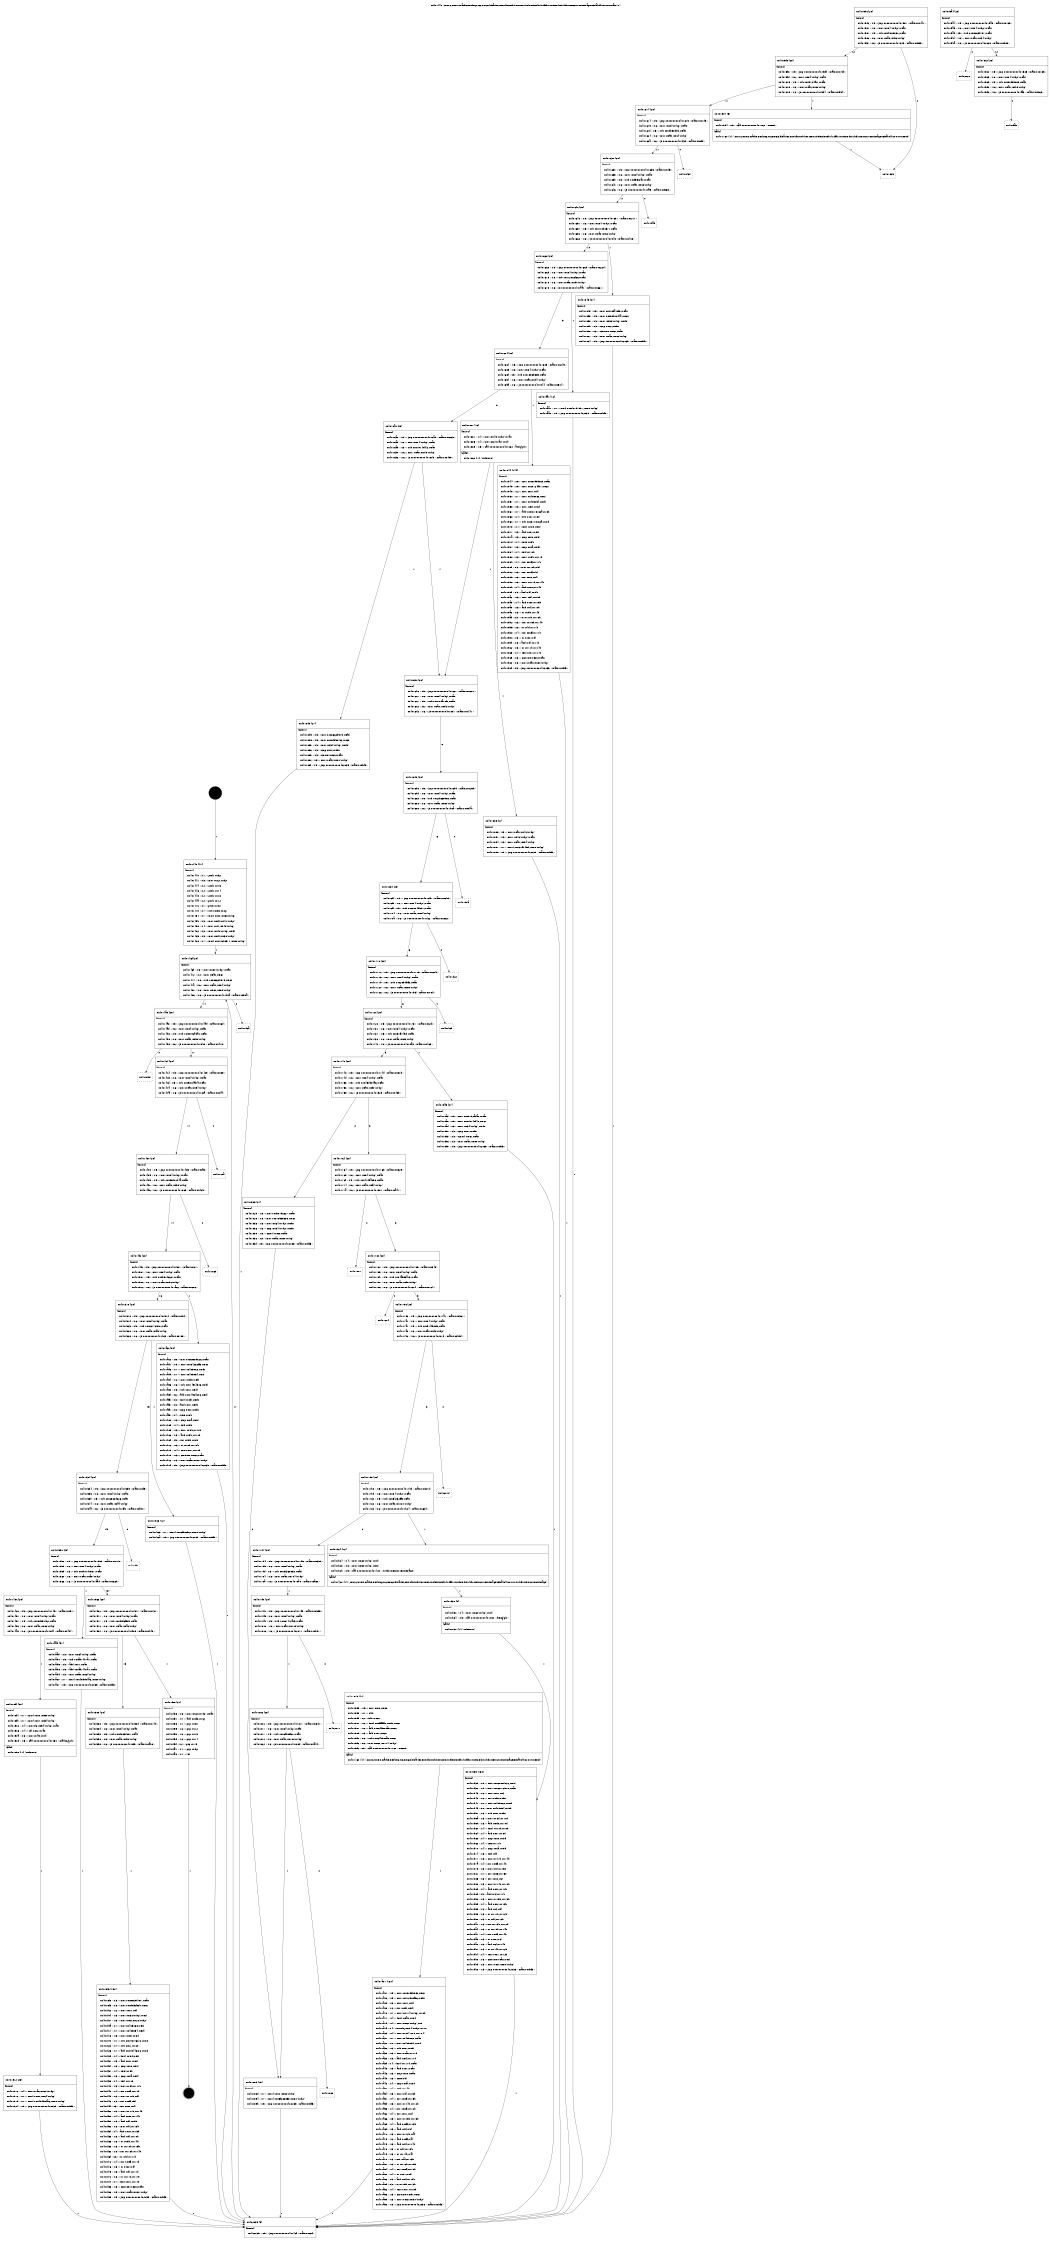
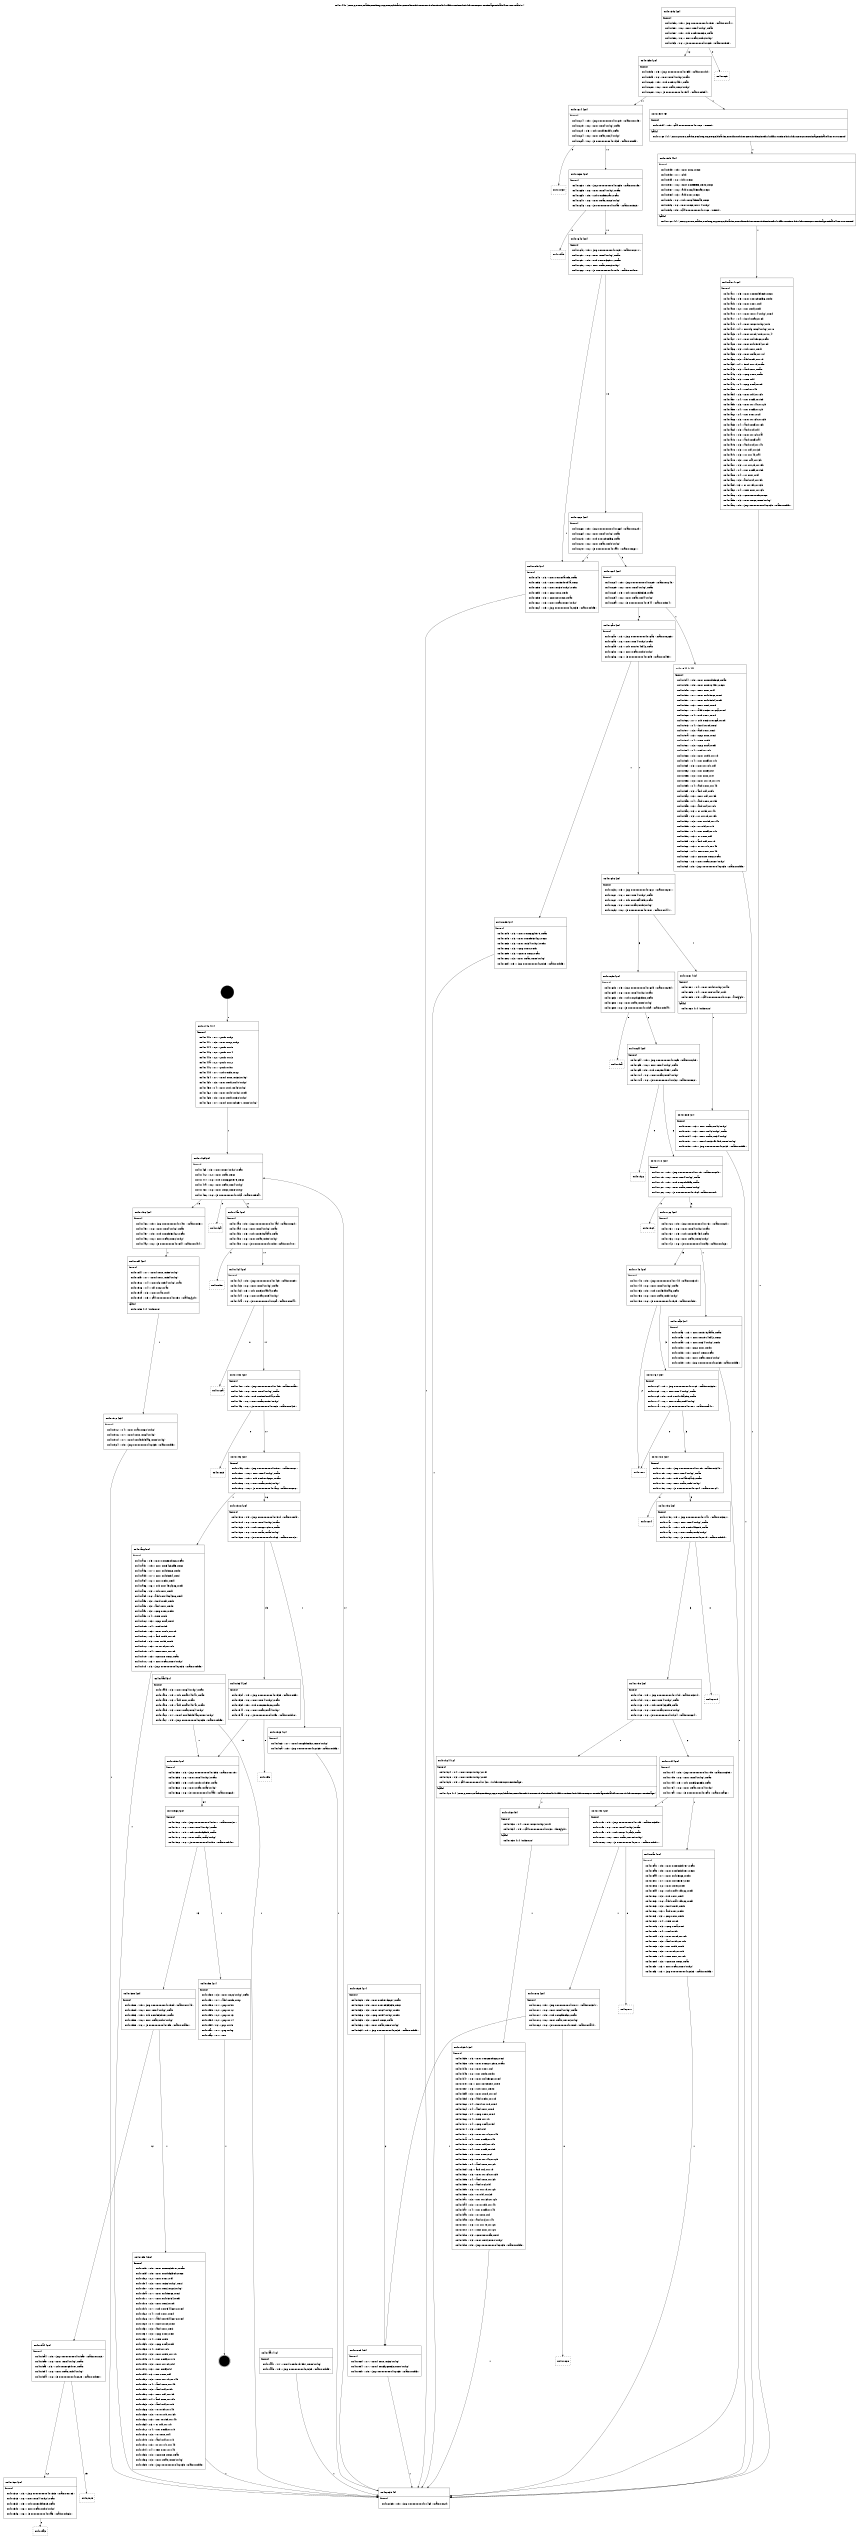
edge "0x4015a4 [28]" -> "0x40202e": label " 0" -> " 15"
edge "0x4019d4 [5]" -> "0x401e29": now "0x4019d4 [5]" -> "0x4019d9 [40]"
edge "0x401668 [28]" -> "0x401aa1 [12]": now "0x401668 [28]" -> "0x40184e [27]"
edge "0x401881 [13]" -> "0x4016bc [28]": reversed
edge "0x401748 [28]" -> "0x401929 [27]": now "0x401748 [28]" -> "0x401e81"
edge "0x40146f [29]" -> "0x40148c [28]": added, label "18"
edge "0x401550 [28]" -> "0x401aad [31]": reversed
node "0x401ea0 [88]": added
edge "0x401588 [28]" -> "0x4015a4 [28]": added, label "12"
